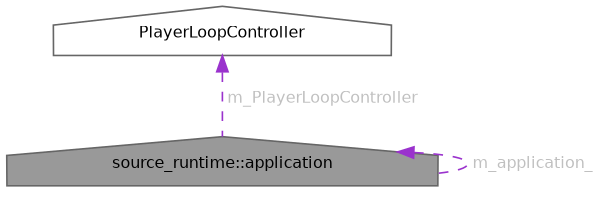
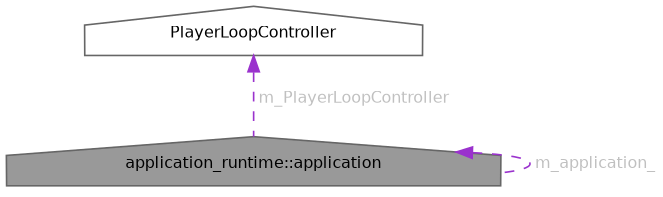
node "source_runtime::application": label "source_runtime::application" -> "application_runtime::application"
